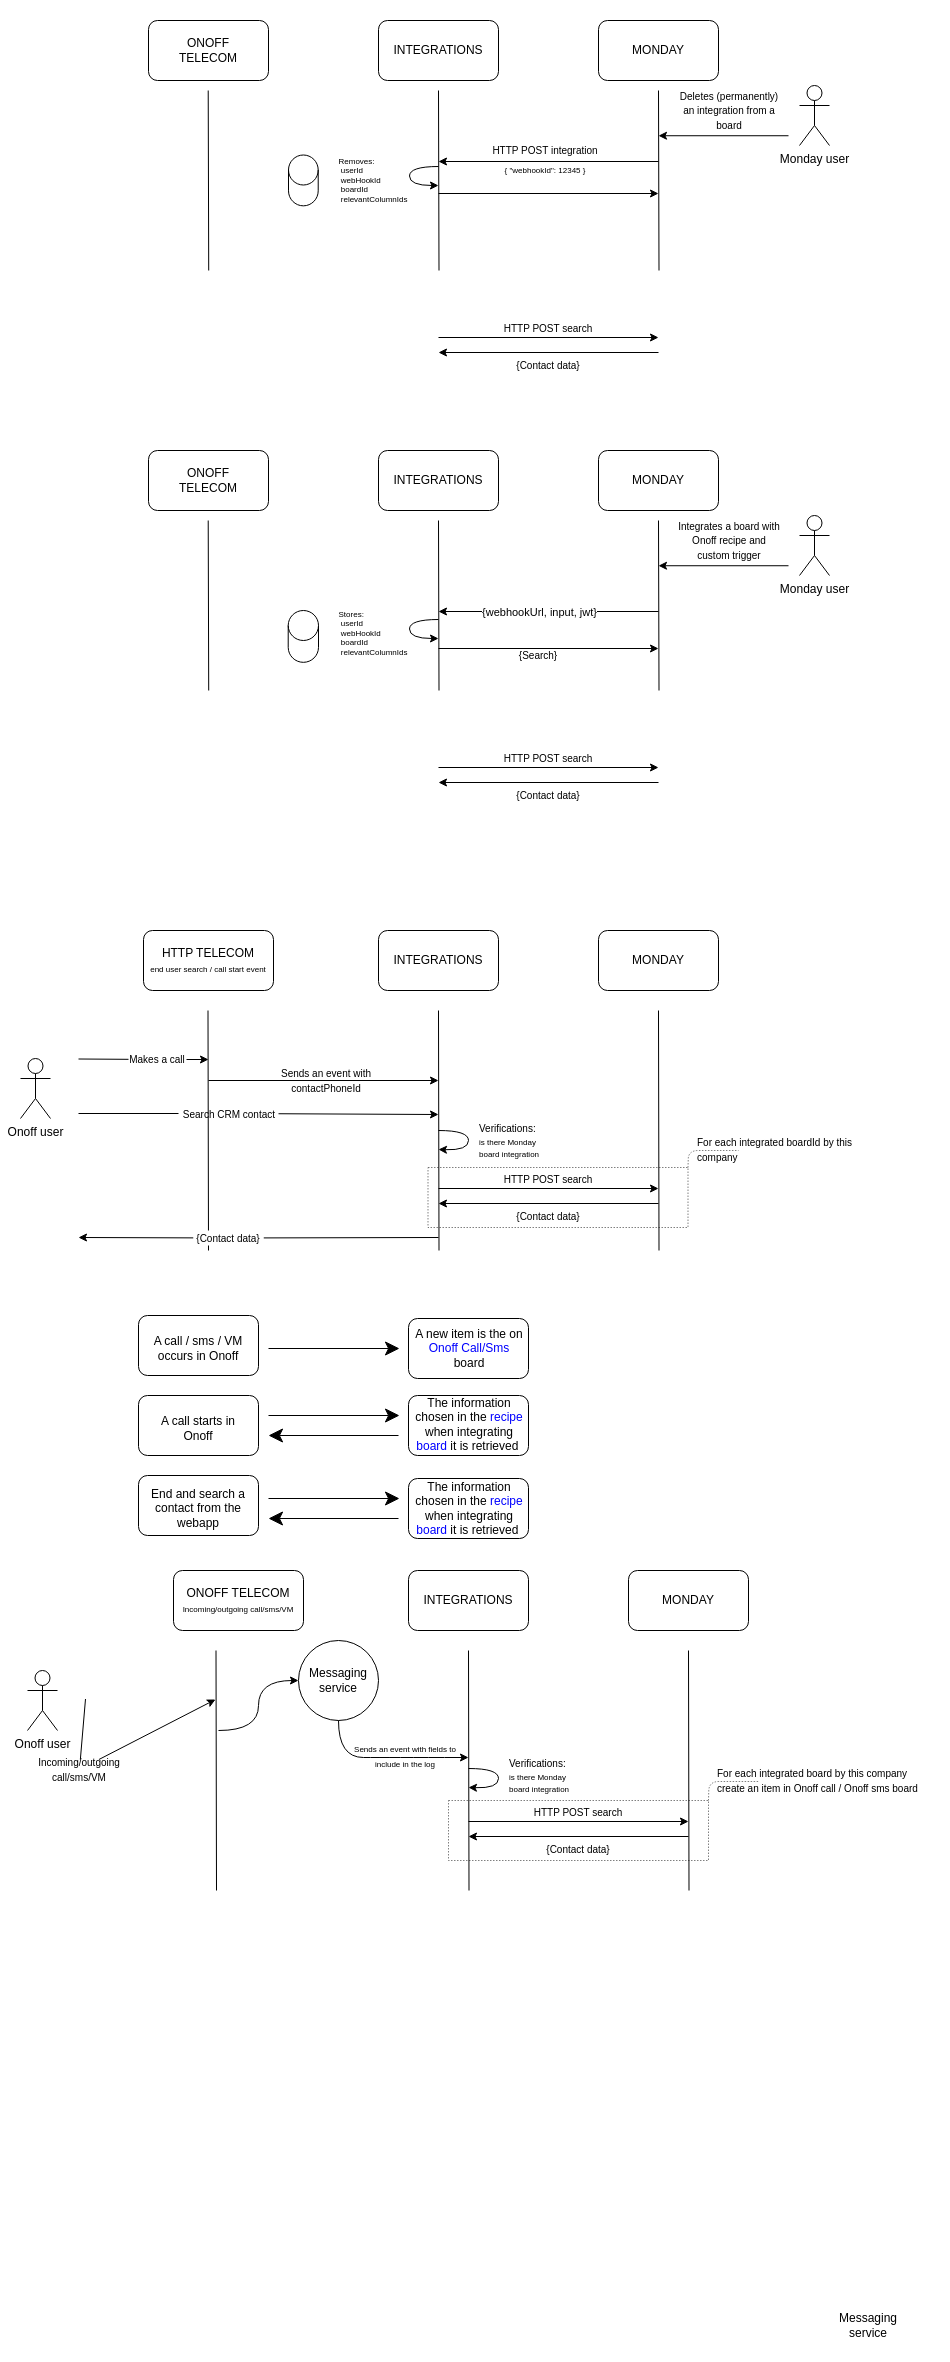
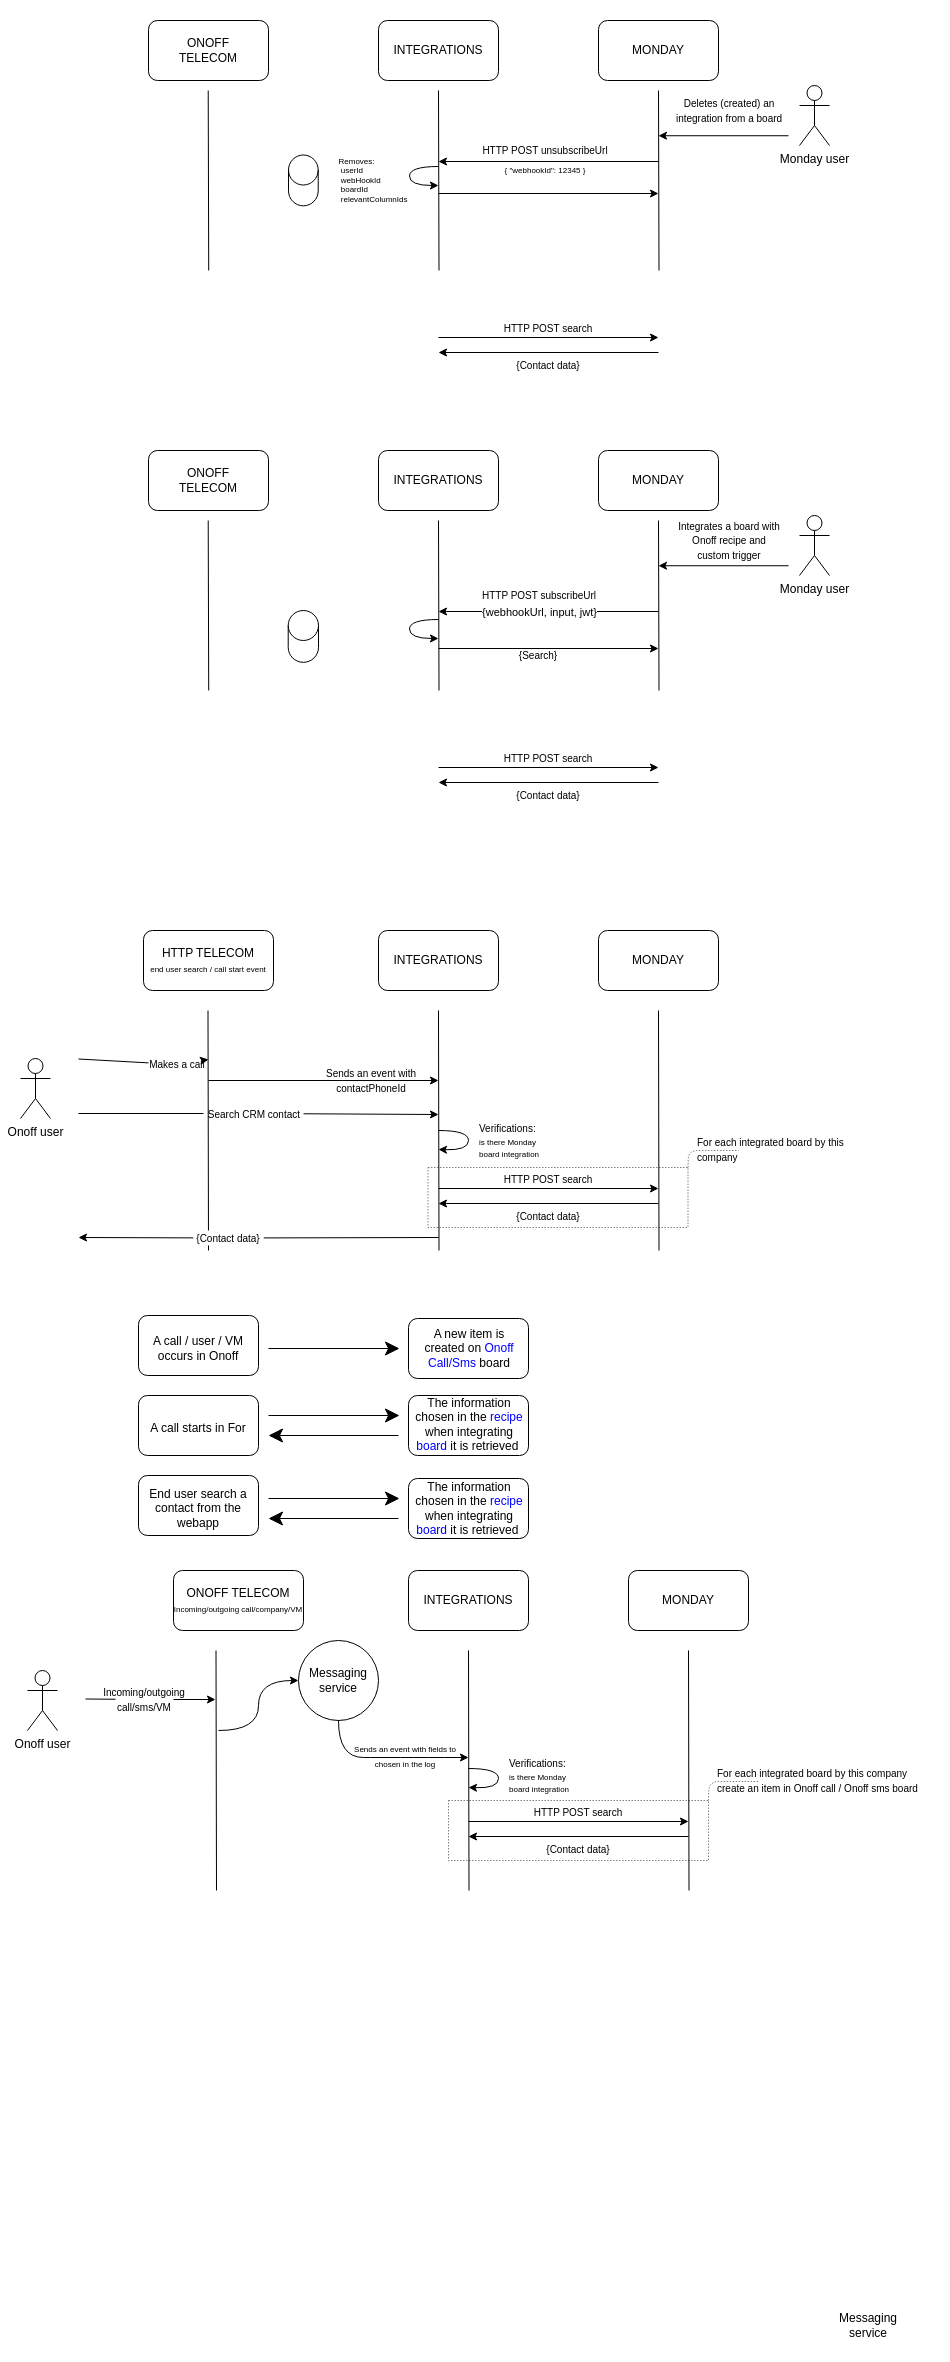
node "Deletes (permanently) an integration from a board": label "Deletes (permanently) an integration from a board" -> "Deletes (created) an integration from a board"
node "HTTP POST integration": label "HTTP POST integration" -> "HTTP POST unsubscribeUrl"
node "HTTP POST subscribeUrl": added
node "Stores: userId webHookId boardId relevantColumnIds": removed
node "Makes a call": moved (158, 1060) -> (178, 1065)
node "Sends an event with contactPhoneId": moved (327, 1081) -> (372, 1081)
node "Search CRM contact": moved (229, 1114) -> (254, 1114)
node "For each integrated boardId by this company": label "For each integrated boardId by this company" -> "For each integrated board by this company"
node "A call / sms / VM occurs in Onoff": label "A call / sms / VM occurs in Onoff" -> "A call / user / VM occurs in Onoff"
node "A new item is the on Onoff Call/Sms board": label "A new item is the on Onoff Call/Sms board" -> "A new item is created on Onoff Call/Sms board"
node "A call starts in Onoff": label "A call starts in Onoff" -> "A call starts in For"
node "End and search a contact from the webapp": label "End and search a contact from the webapp" -> "End user search a contact from the webapp"
node "ONOFF TELECOM Incoming/outgoing call/sms/VM": label "ONOFF TELECOM Incoming/outgoing call/sms/VM" -> "ONOFF TELECOM Incoming/outgoing call/company/VM"
node "Sends an event with fields to include in the log": label "Sends an event with fields to include in the log" -> "Sends an event with fields to chosen in the log"
node "Incoming/outgoing call/sms/VM": moved (80, 1770) -> (145, 1700)
